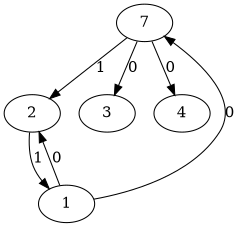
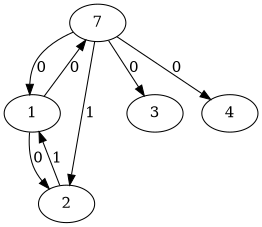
edge "7" -> "1": added, label "0"
